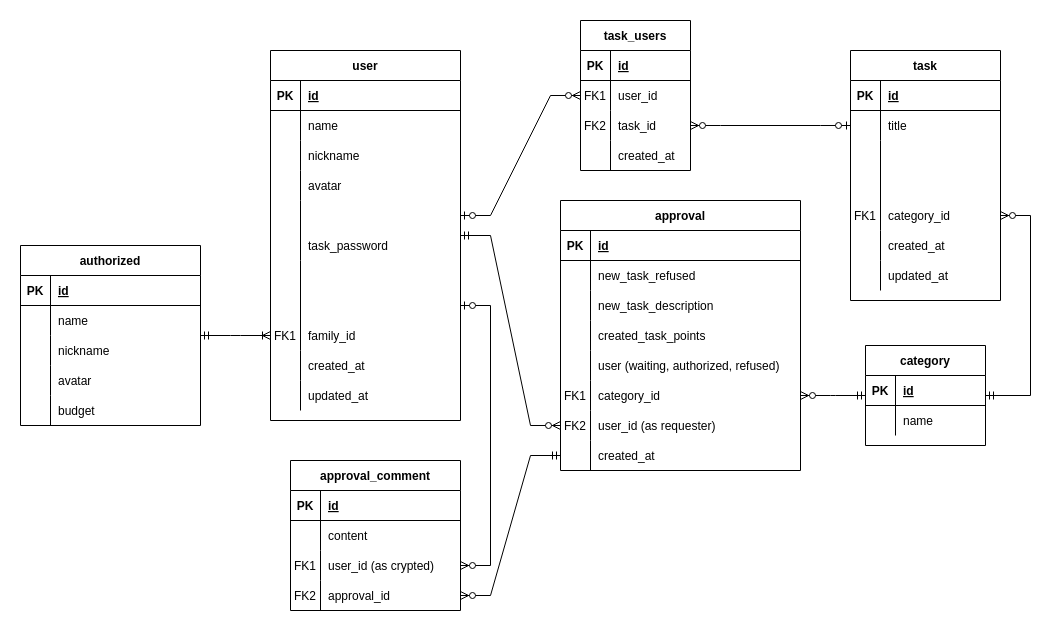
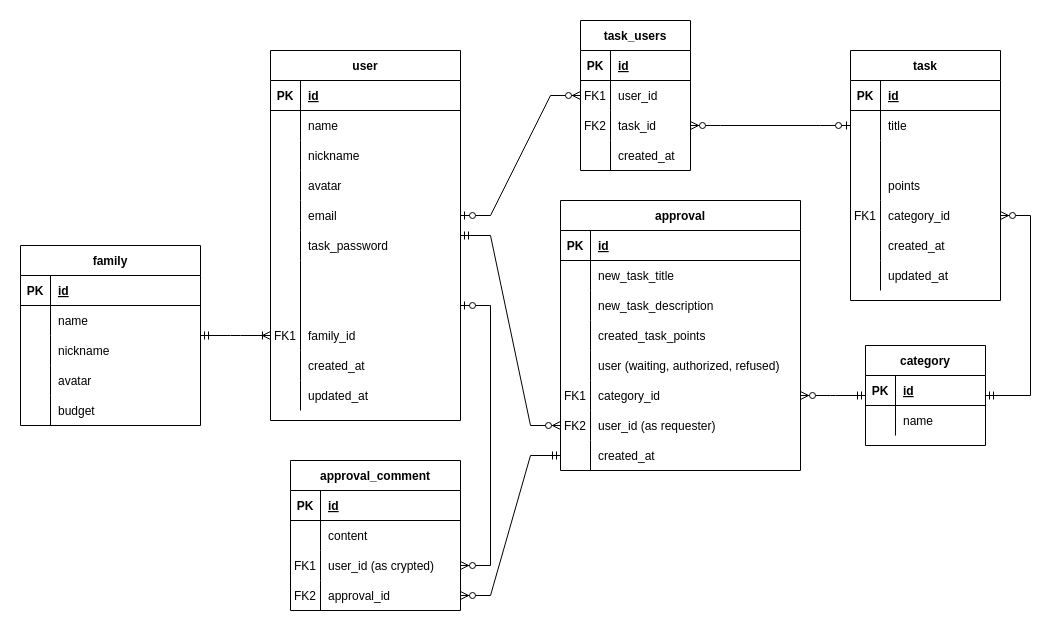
node "points": added
node "email": added
node "authorized": label "authorized" -> "family"
node "new_task_refused": label "new_task_refused" -> "new_task_title"
